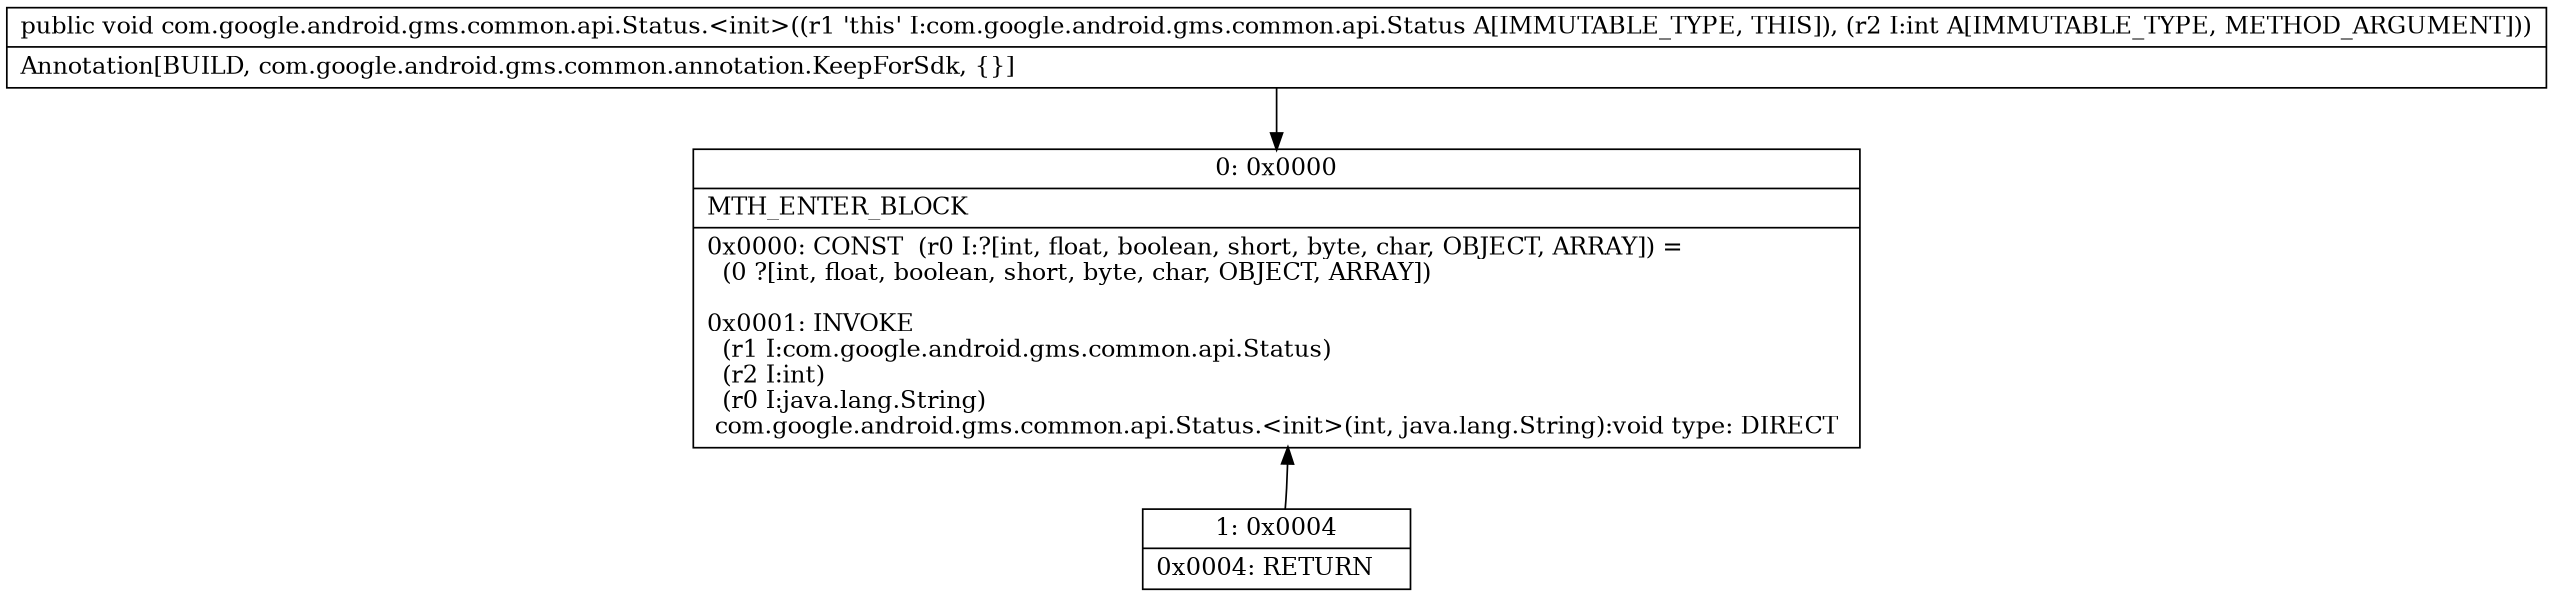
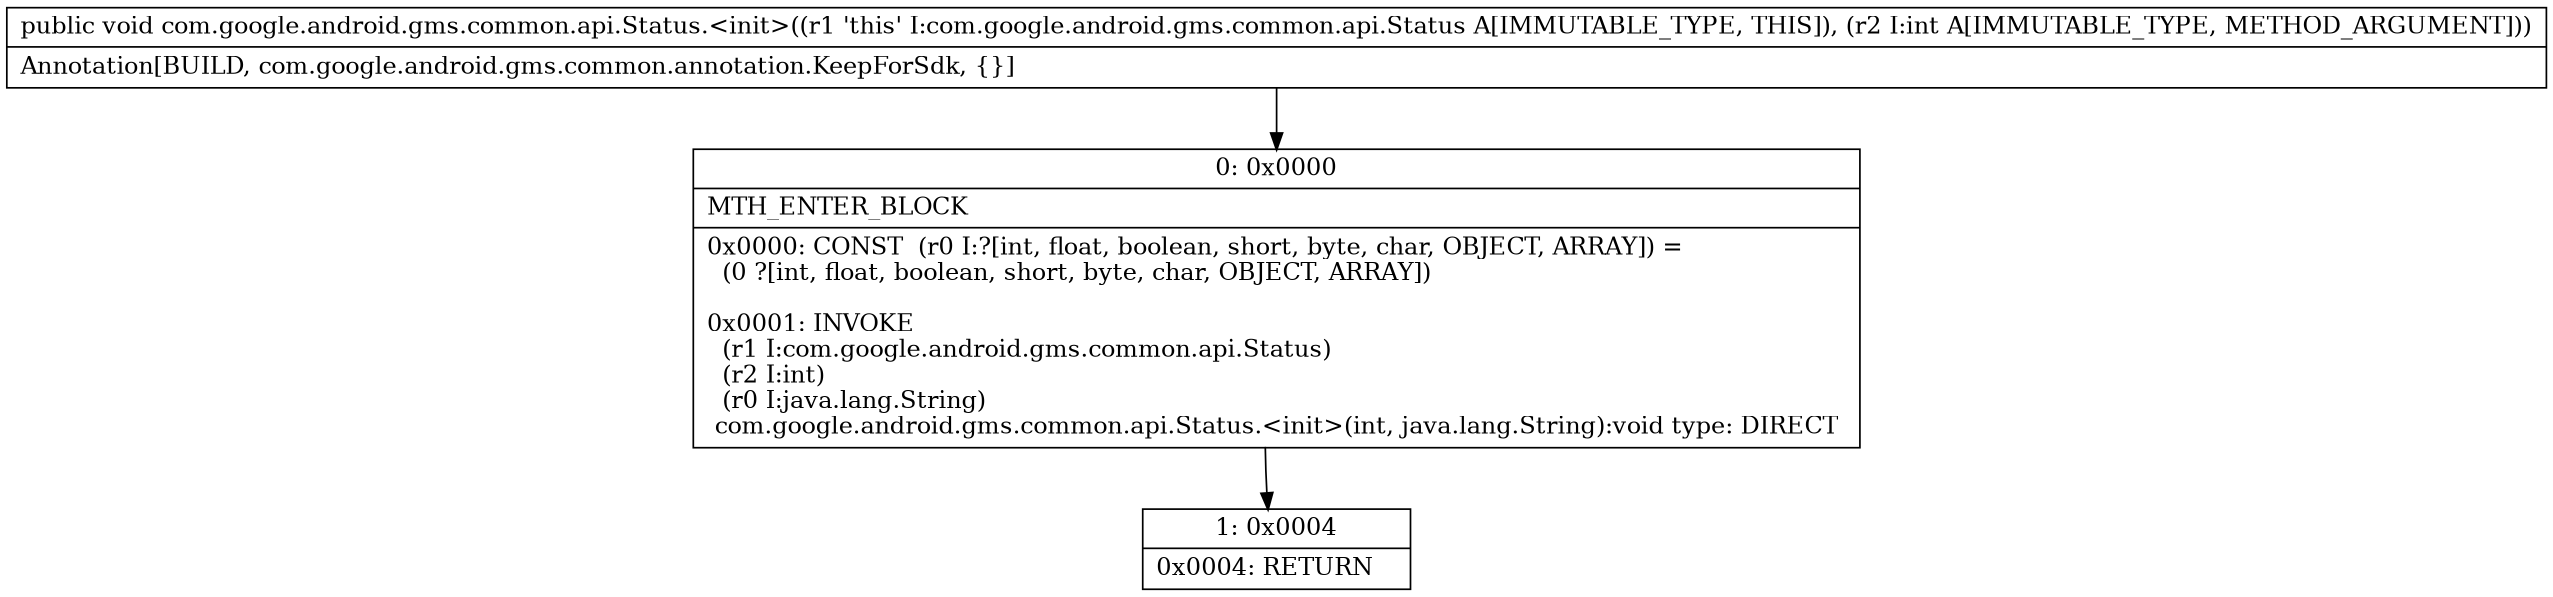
edge "1: 0x0004" -> "0: 0x0000": reversed
